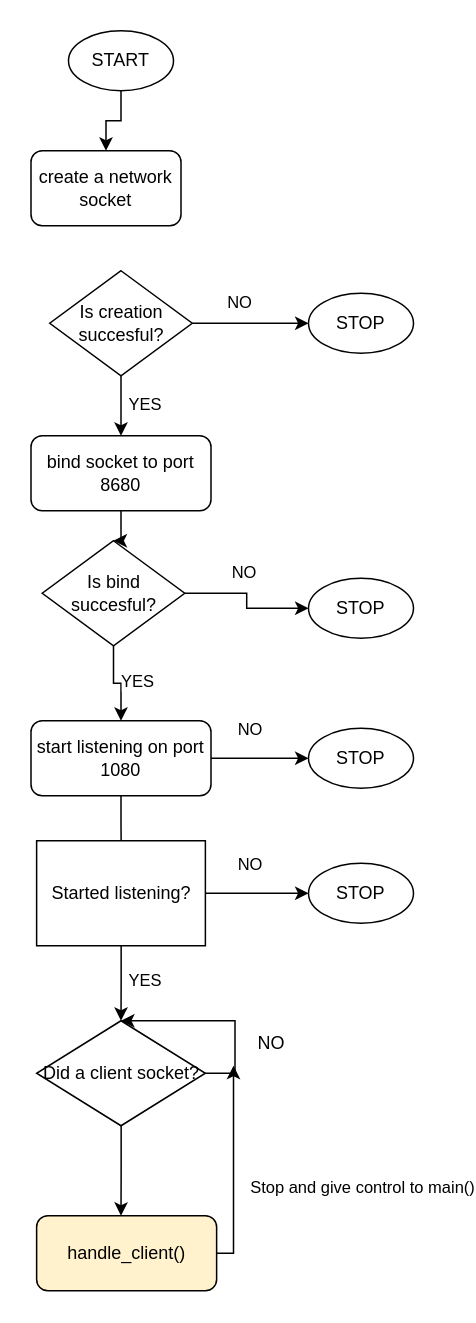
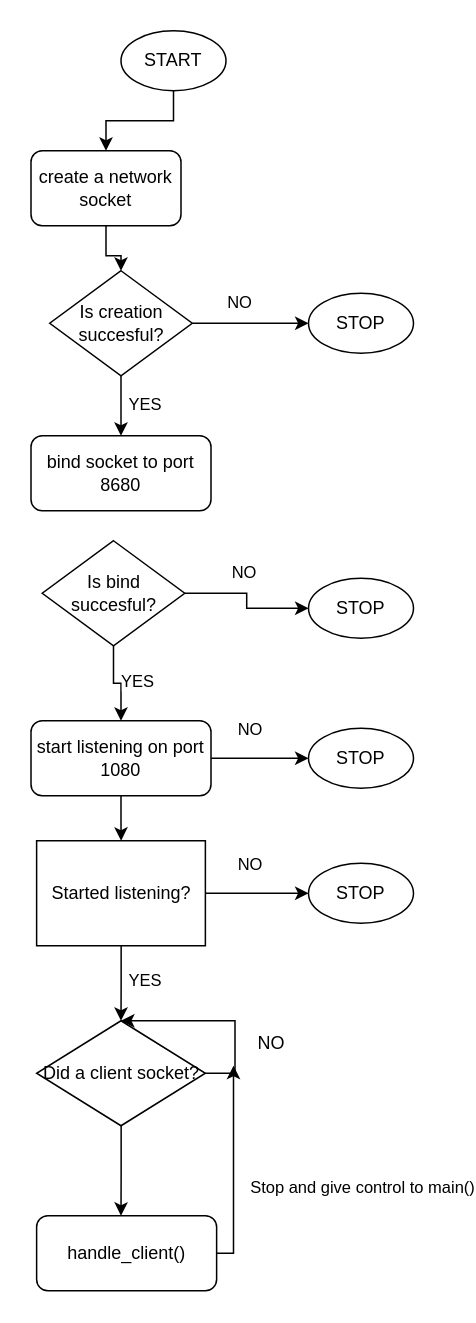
node "START": moved (121, 61) -> (173, 61)
edge "create a network socket" -> "Is creation succesful?": added
edge "bind socket to port 8680" -> "Is bind succesful?": removed
edge "start listening on port 1080" -- "Started listening?": arrowhead none -> classic
node "handle_client()": fillcolor #fff2cc -> #ffffff
